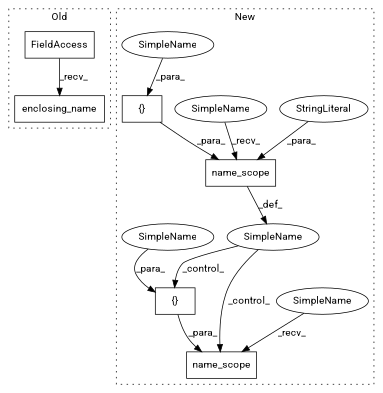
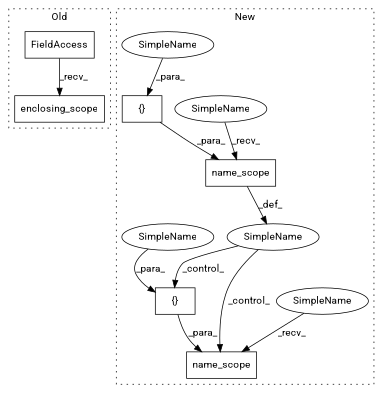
node "enclosing_name": label "enclosing_name" -> "enclosing_scope"
node "StringLiteral": removed
